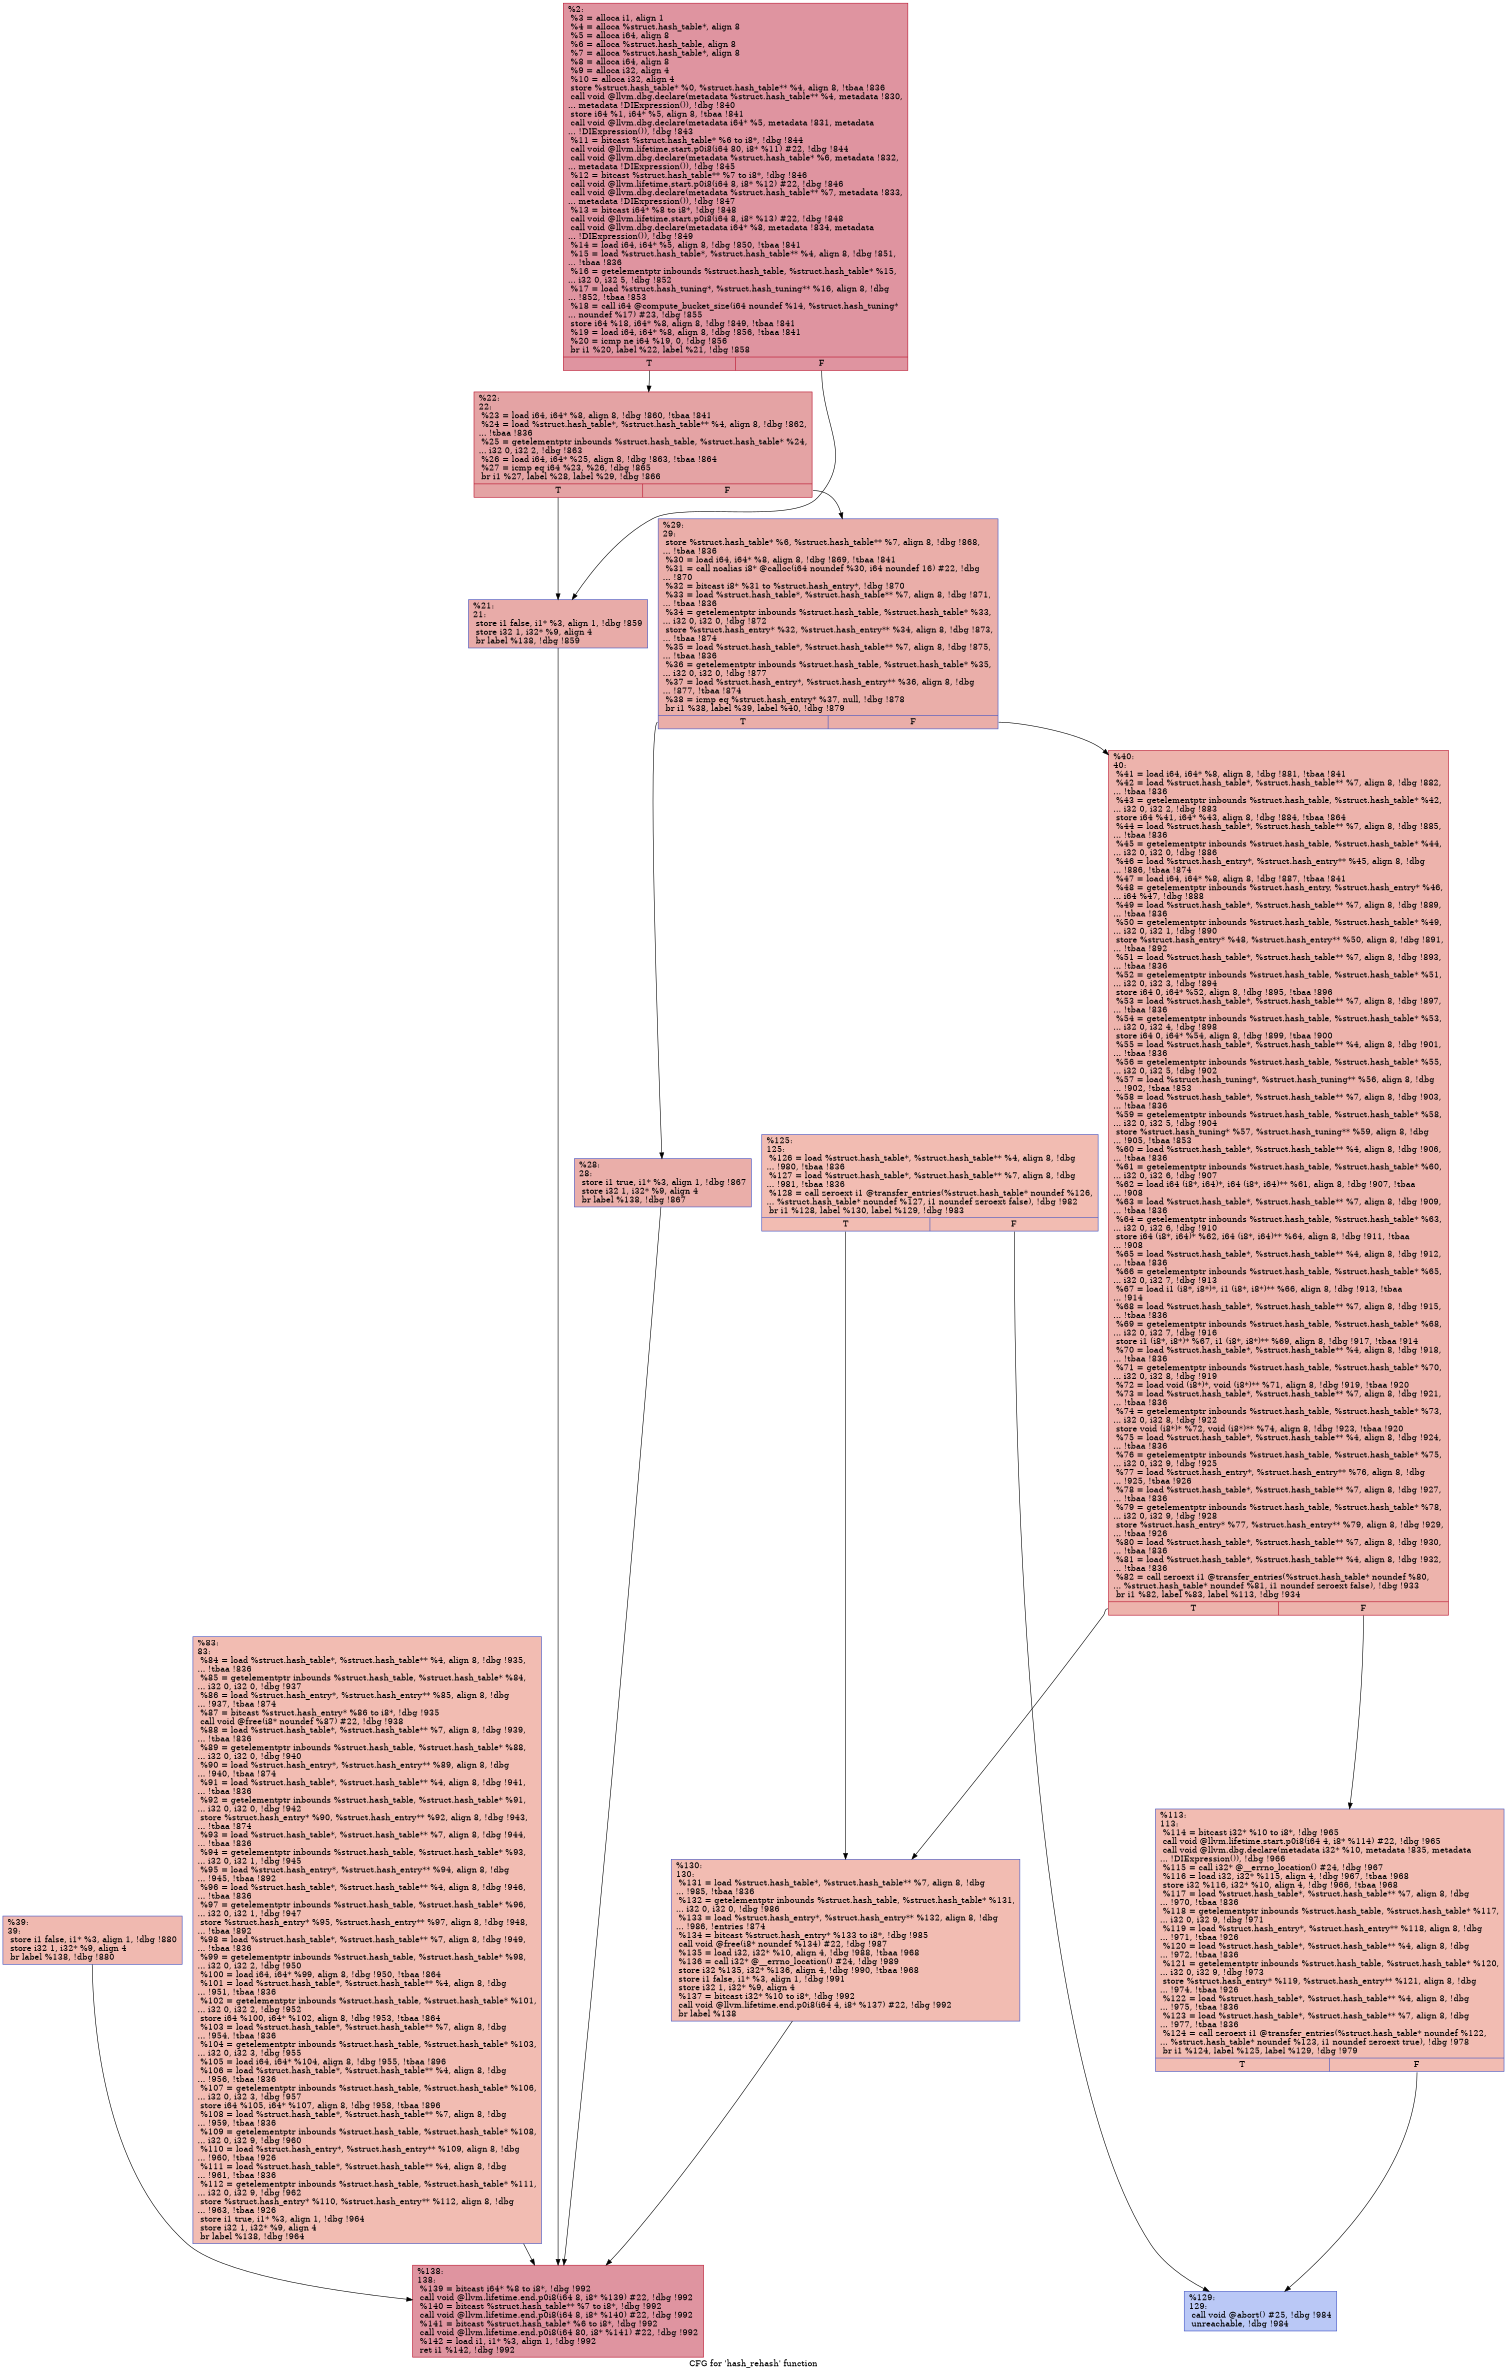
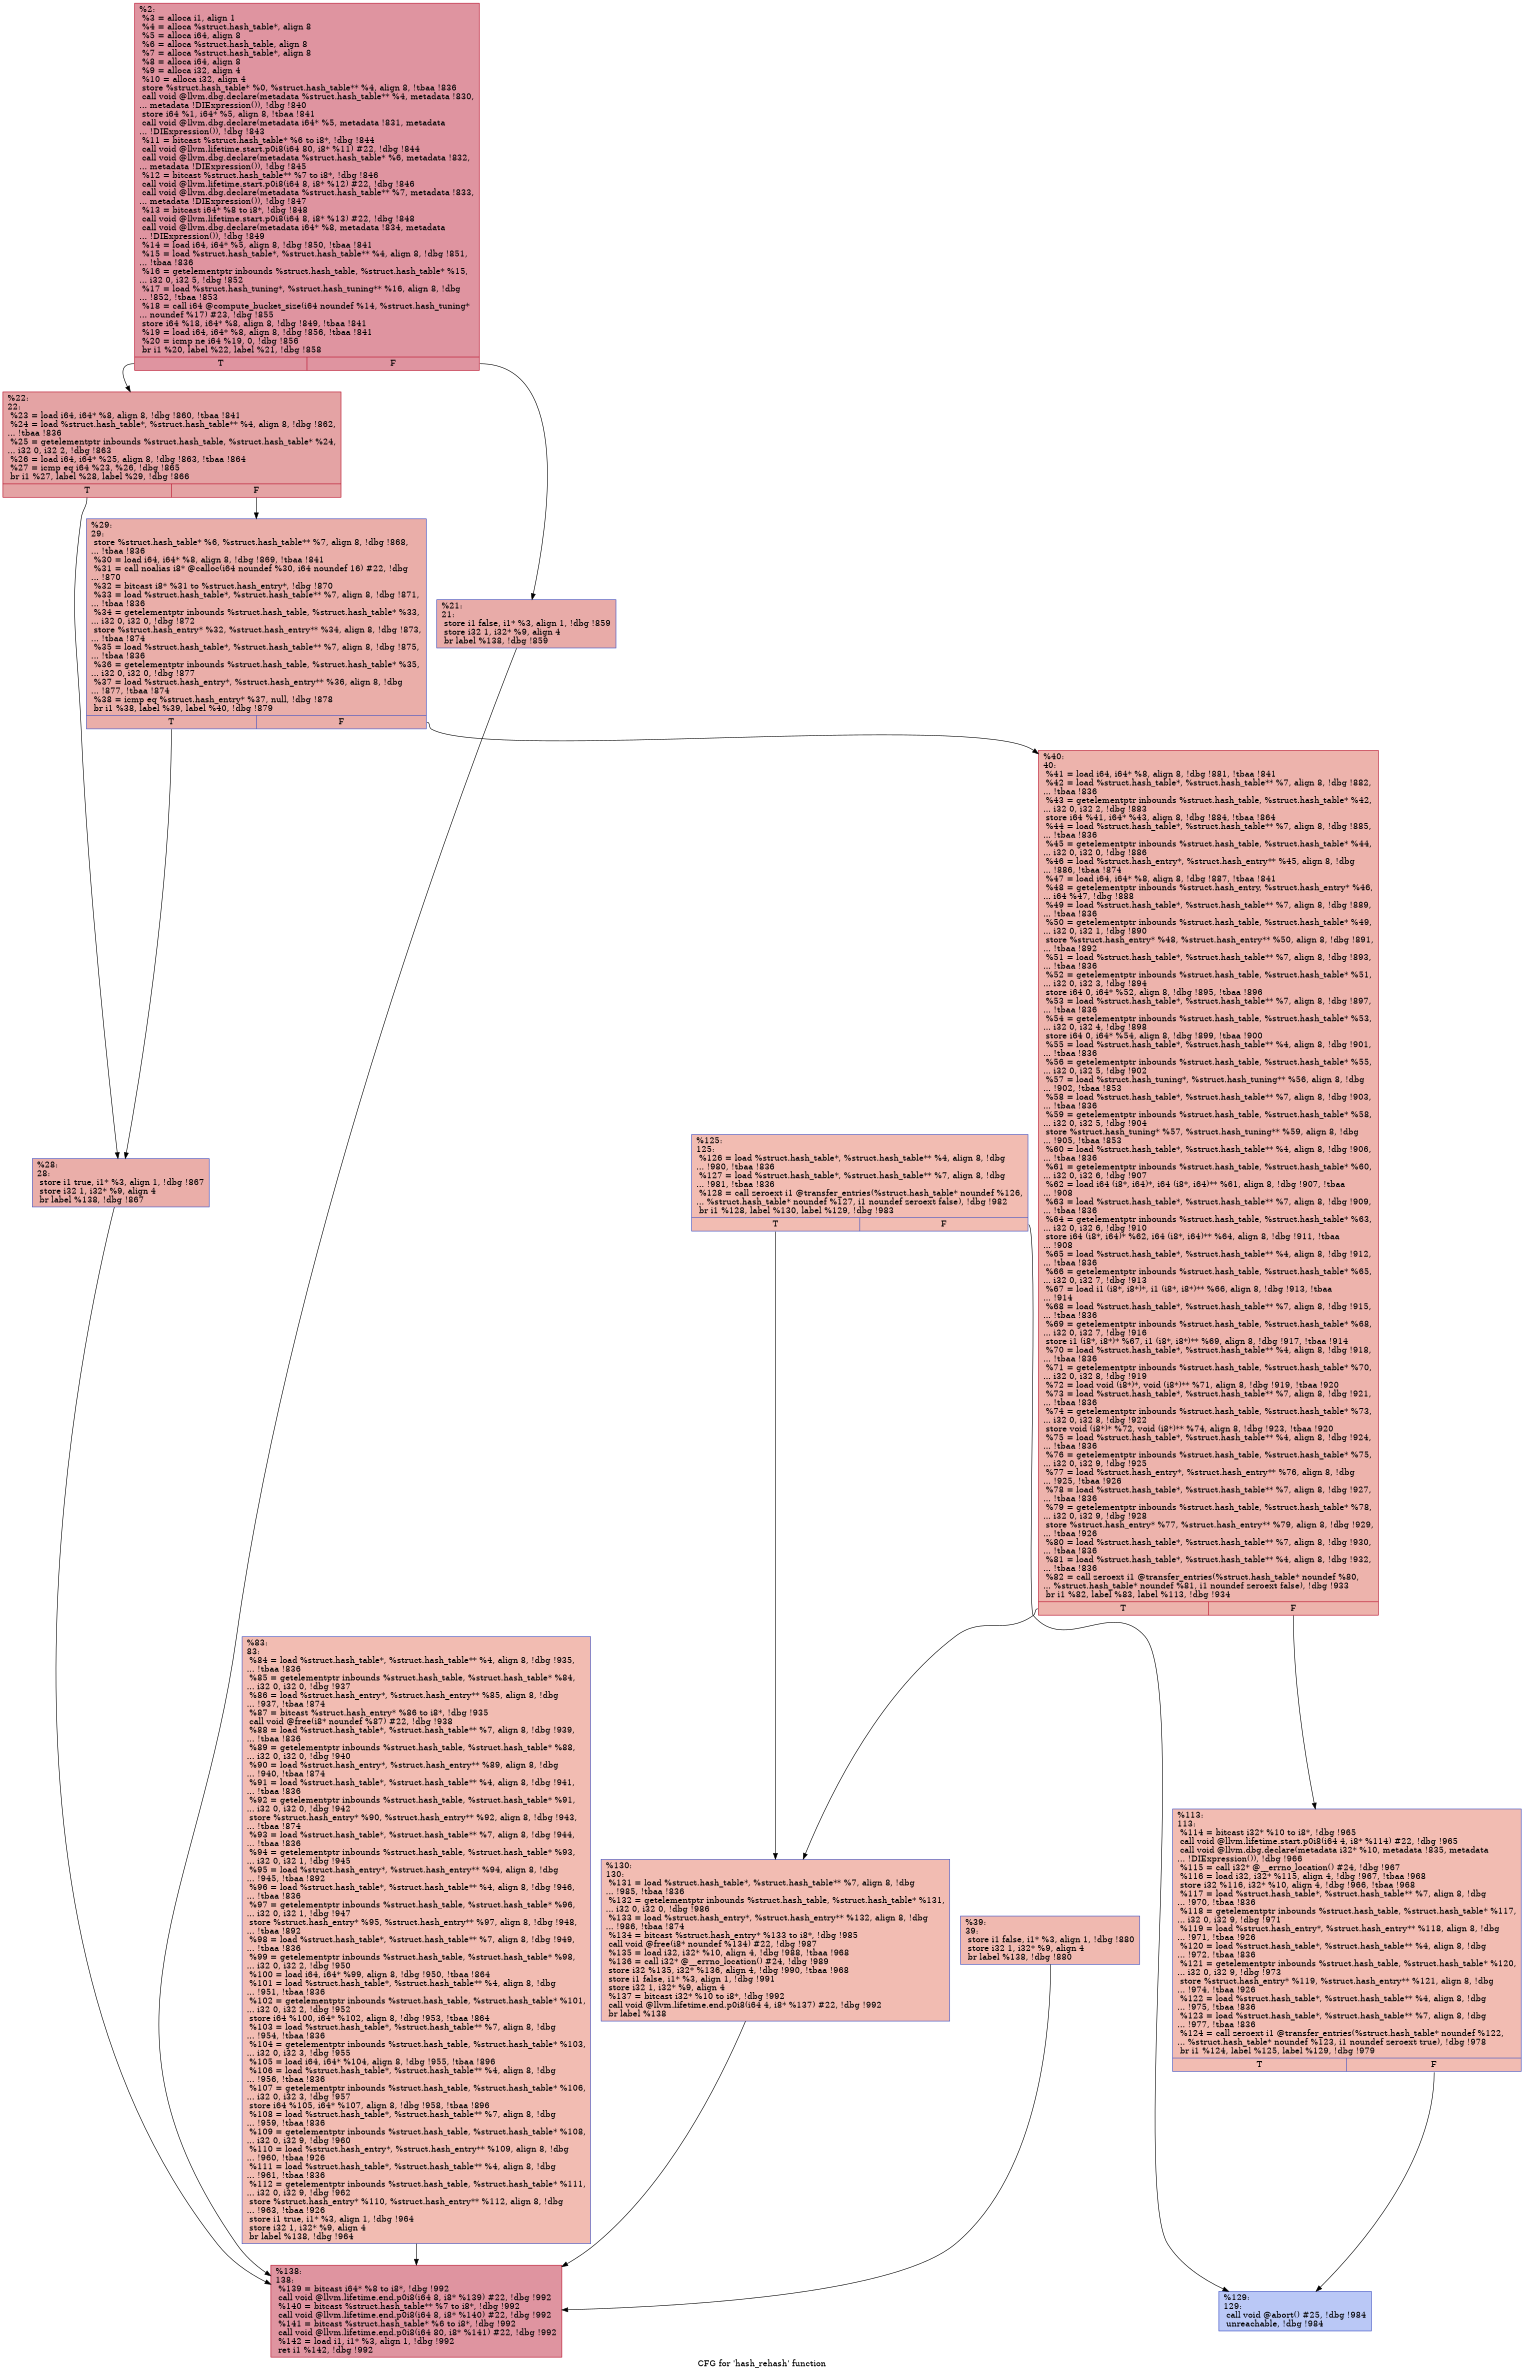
edge "%22:" -> "%21:": now "%22:" -> "%28:"
node "%130:": text "... !986, !entries !874" -> "... !986, !tbaa !874"
